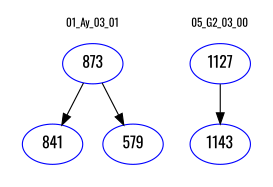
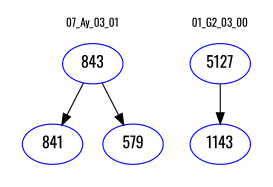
cluster "01_Ay_03_01": label "01_Ay_03_01" -> "07_Ay_03_01"
cluster "05_G2_03_00": label "05_G2_03_00" -> "01_G2_03_00"
node "873": label "873" -> "843"
node "1127": label "1127" -> "5127"
